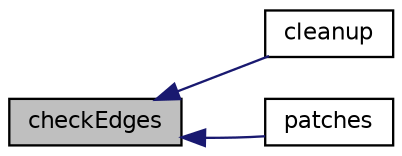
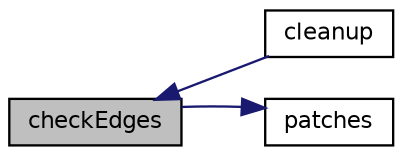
edge "patches" -> "checkEdges": reversed
